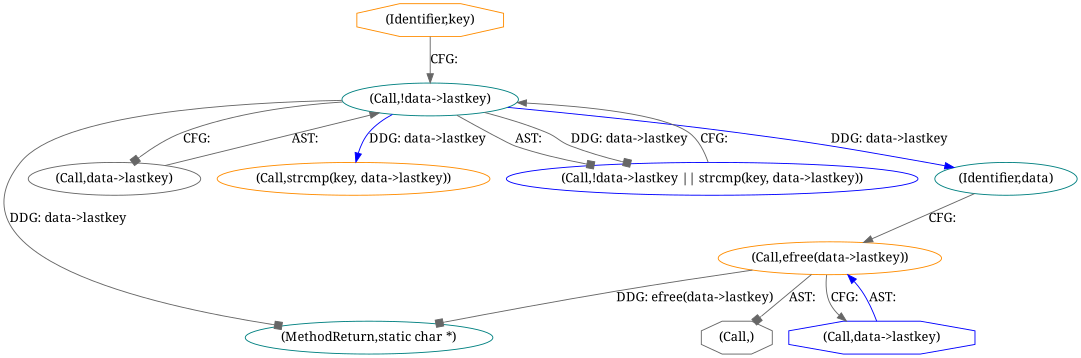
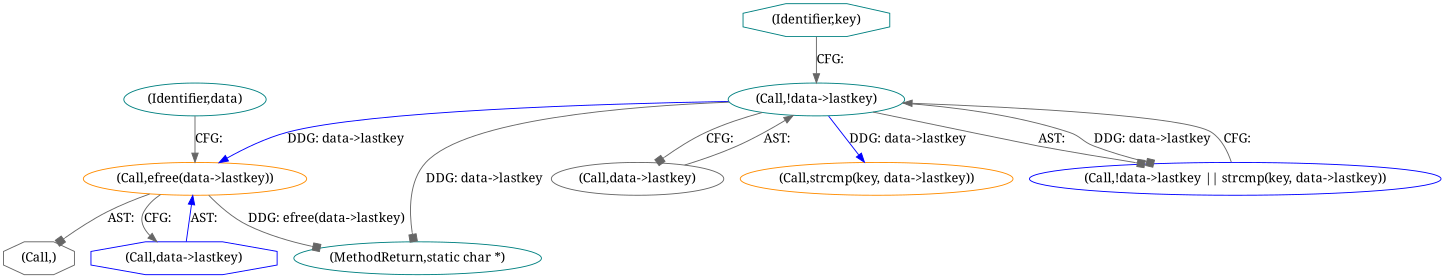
node "(Identifier,key)": color darkorange -> teal
edge "(Call,!data->lastkey)" -> "(Identifier,data)": now "(Call,!data->lastkey)" -> "(Call,efree(data->lastkey))"
